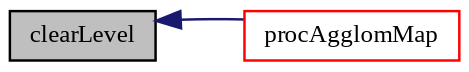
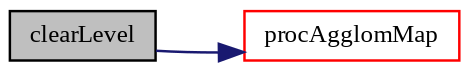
edge "procAgglomMap" -> "clearLevel": reversed
